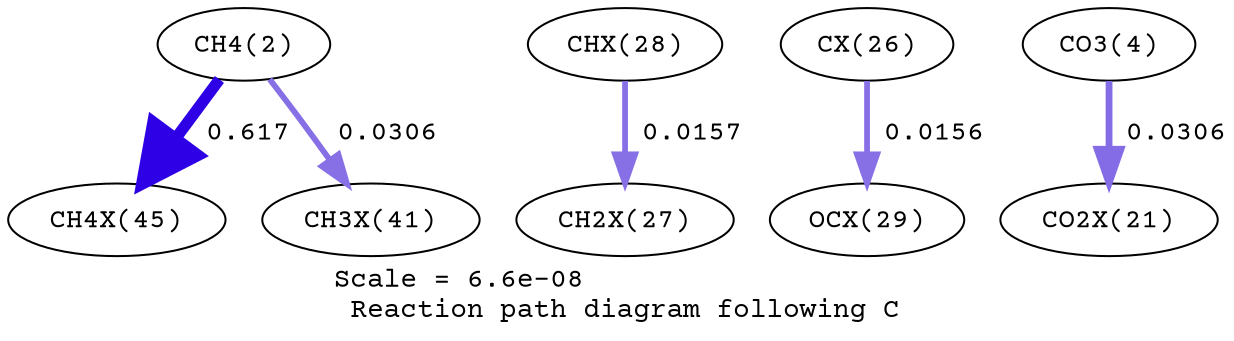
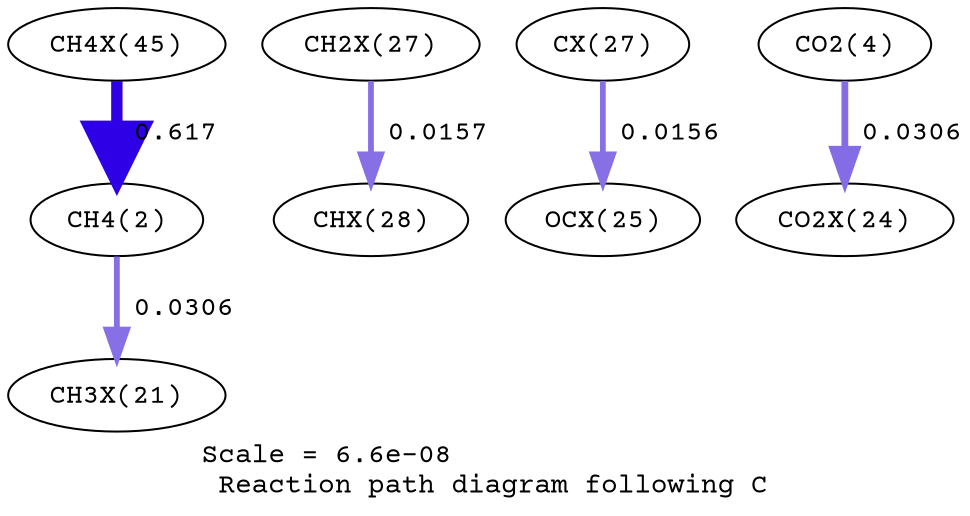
node "CX(26)": label "CX(26)" -> "CX(27)"
node "CO3(4)": label "CO3(4)" -> "CO2(4)"
edge "CH4(2)" -> "CH4X(45)": reversed
edge "CHX(28)" -> "CH2X(27)": reversed
node "CH3X(41)": label "CH3X(41)" -> "CH3X(21)"
node "OCX(29)": label "OCX(29)" -> "OCX(25)"
node "CO2X(21)": label "CO2X(21)" -> "CO2X(24)"
